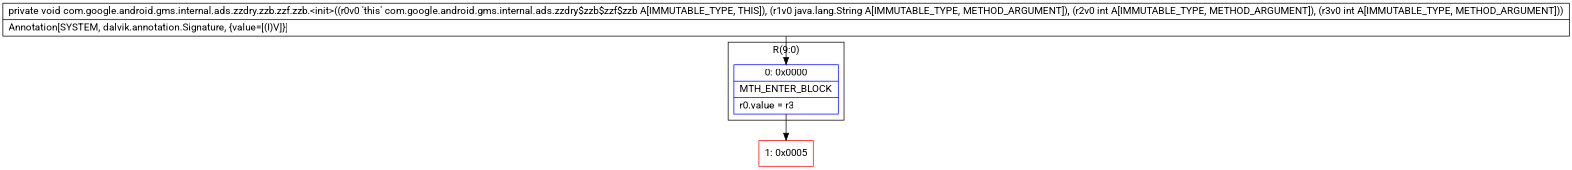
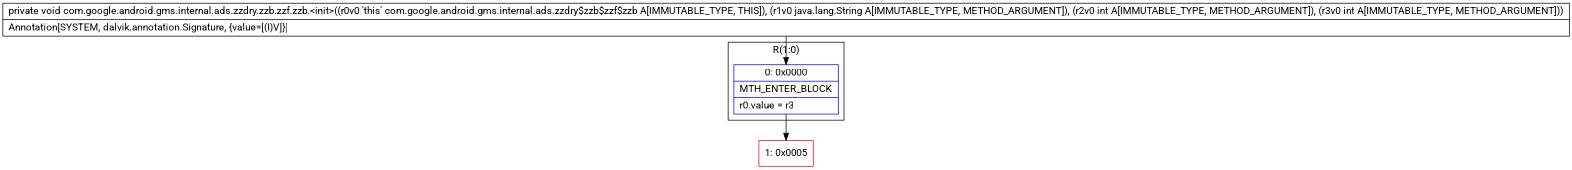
cluster "R(9:0)": label "R(9:0)" -> "R(1:0)"
